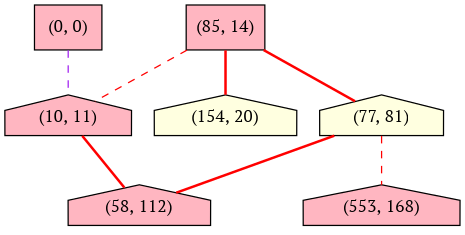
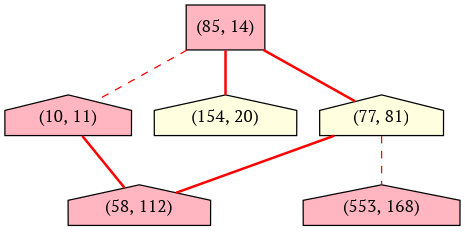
node "(0, 0)": removed
